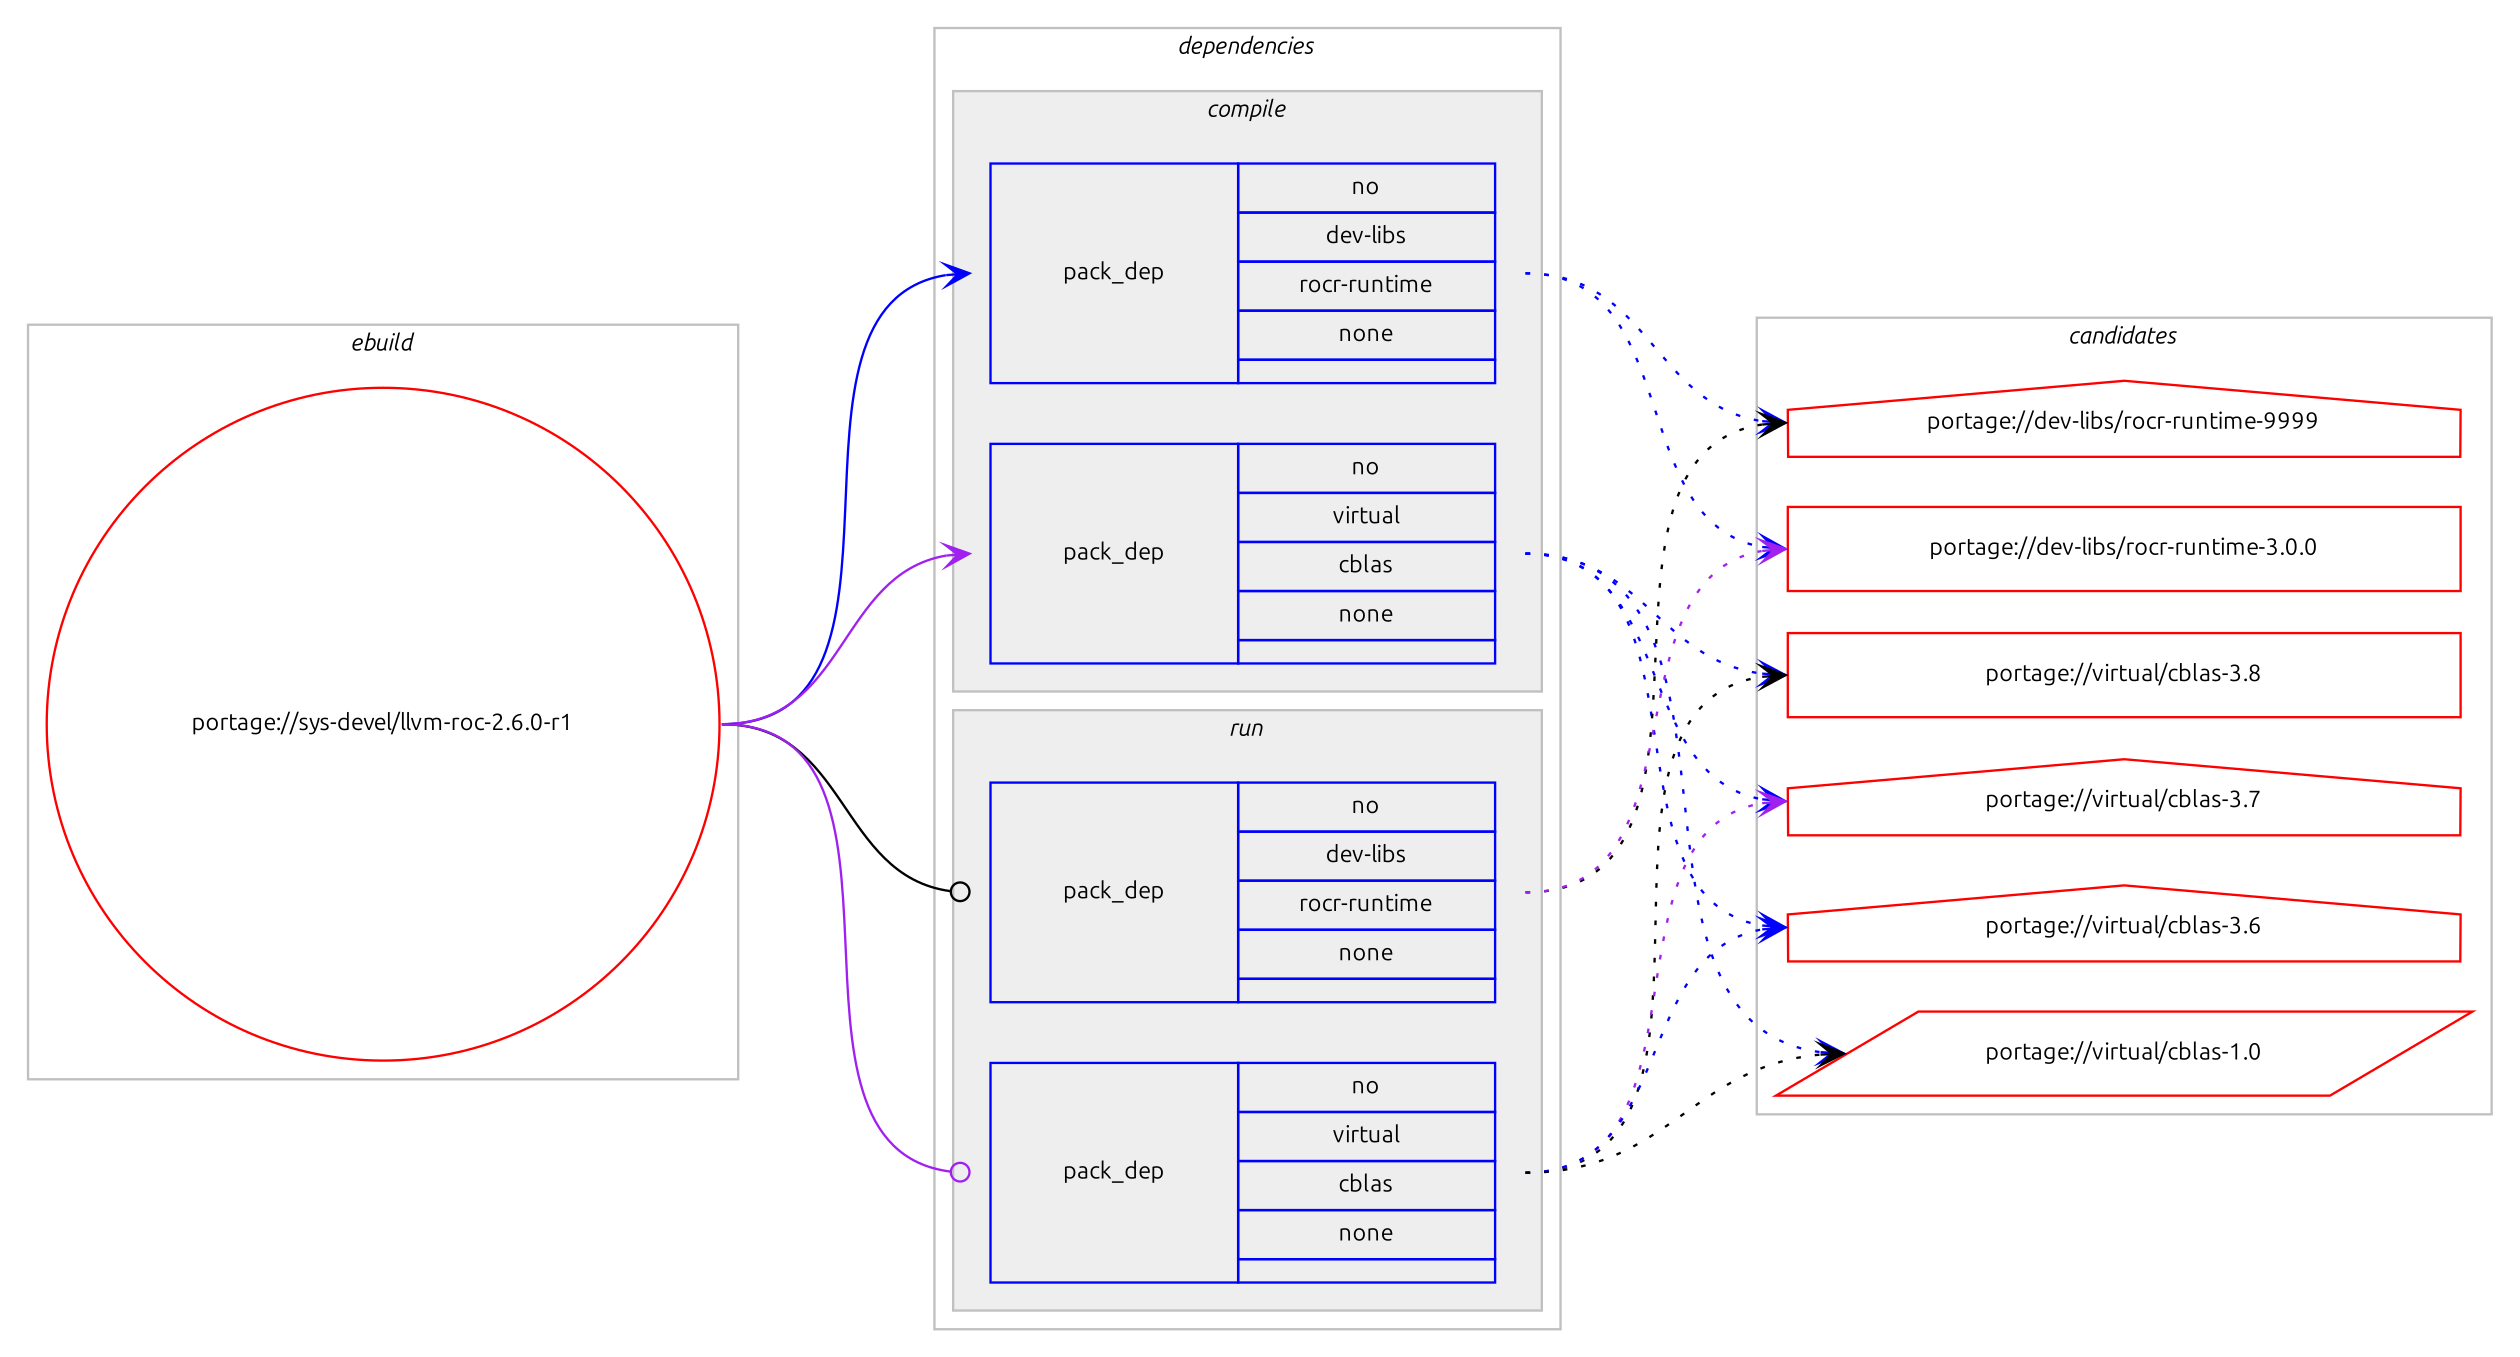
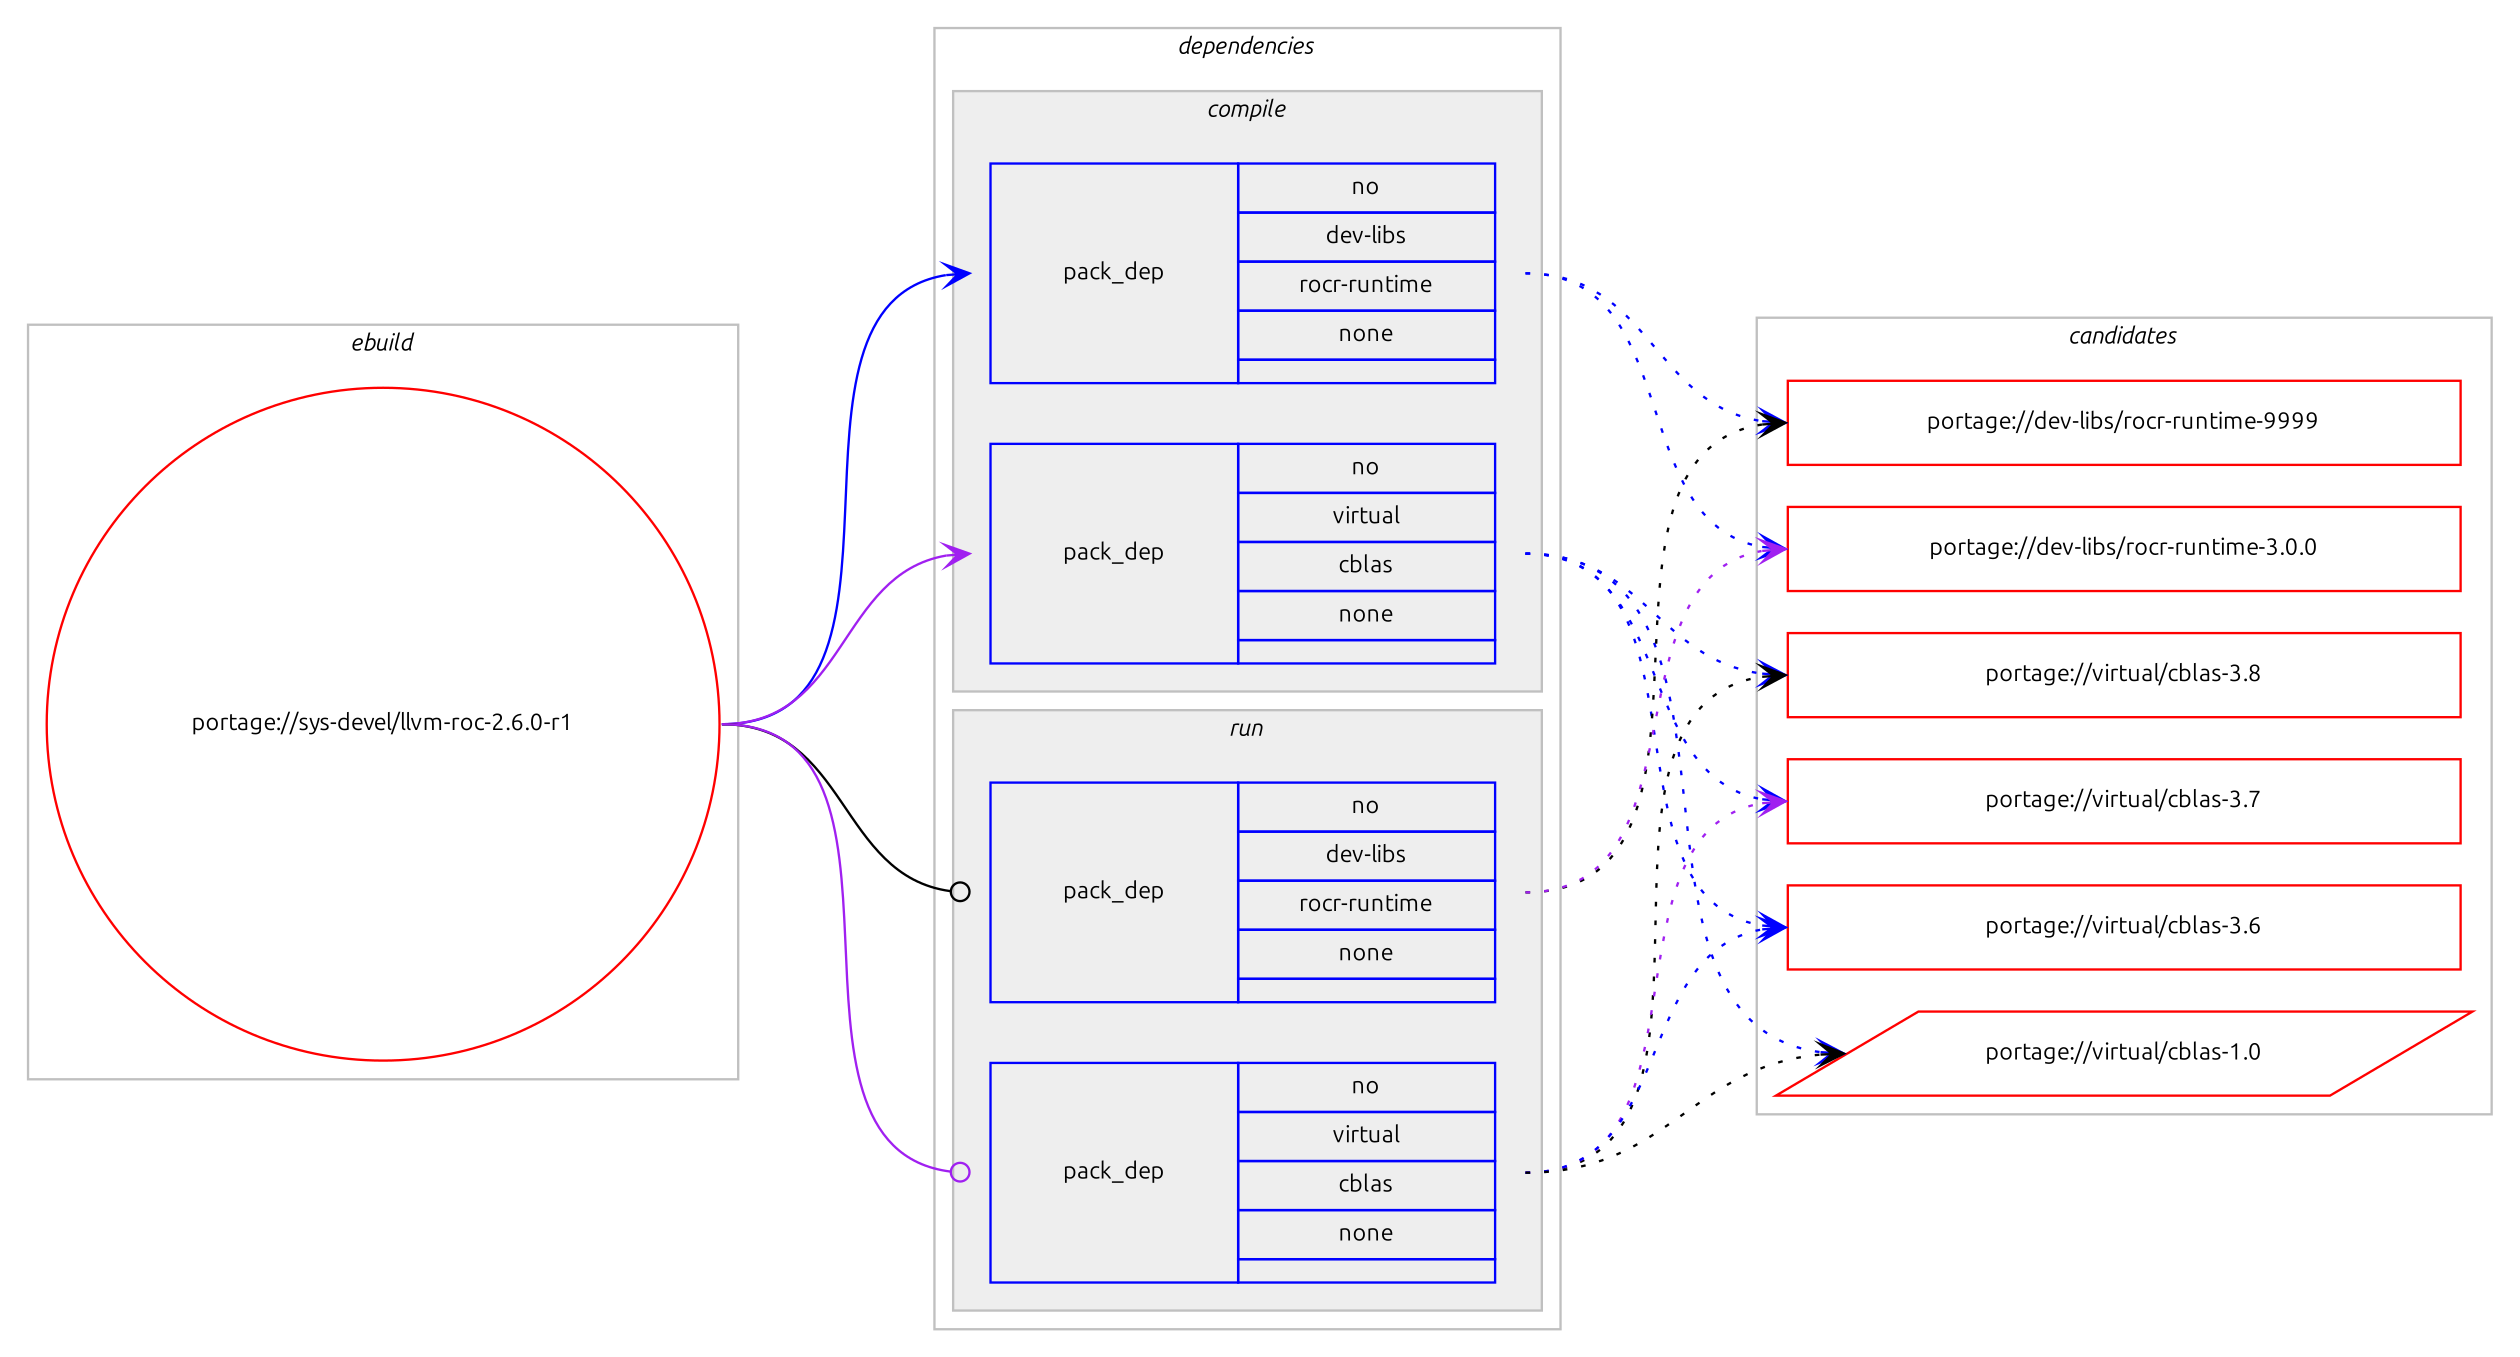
node "portage://dev-libs/rocr-runtime-9999": shape house -> box
node "portage://virtual/cblas-3.7": shape house -> box
node "portage://virtual/cblas-3.6": shape house -> box
